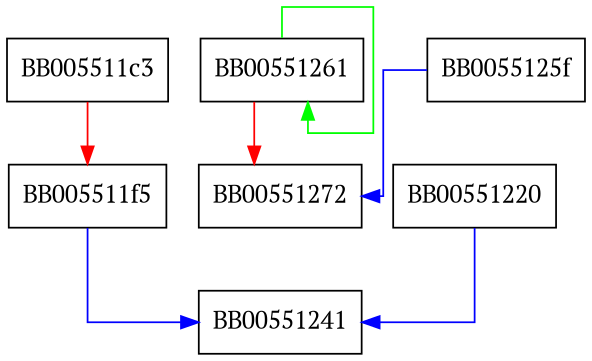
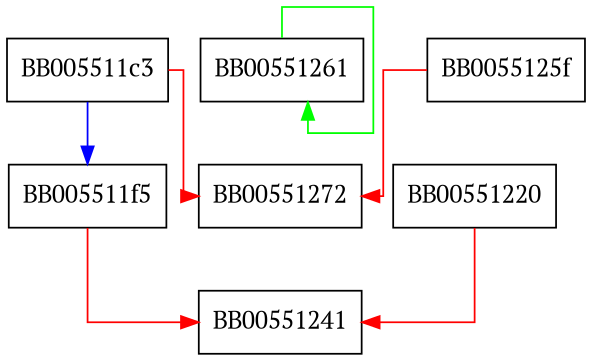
edge "BB005511c3" -> "BB005511f5": color red -> blue
edge "BB00551261" -> "BB00551272": now "BB005511c3" -> "BB00551272"
edge "BB0055125f" -> "BB00551272": color blue -> red
edge "BB005511f5" -> "BB00551241": color blue -> red
edge "BB00551220" -> "BB00551241": color blue -> red
